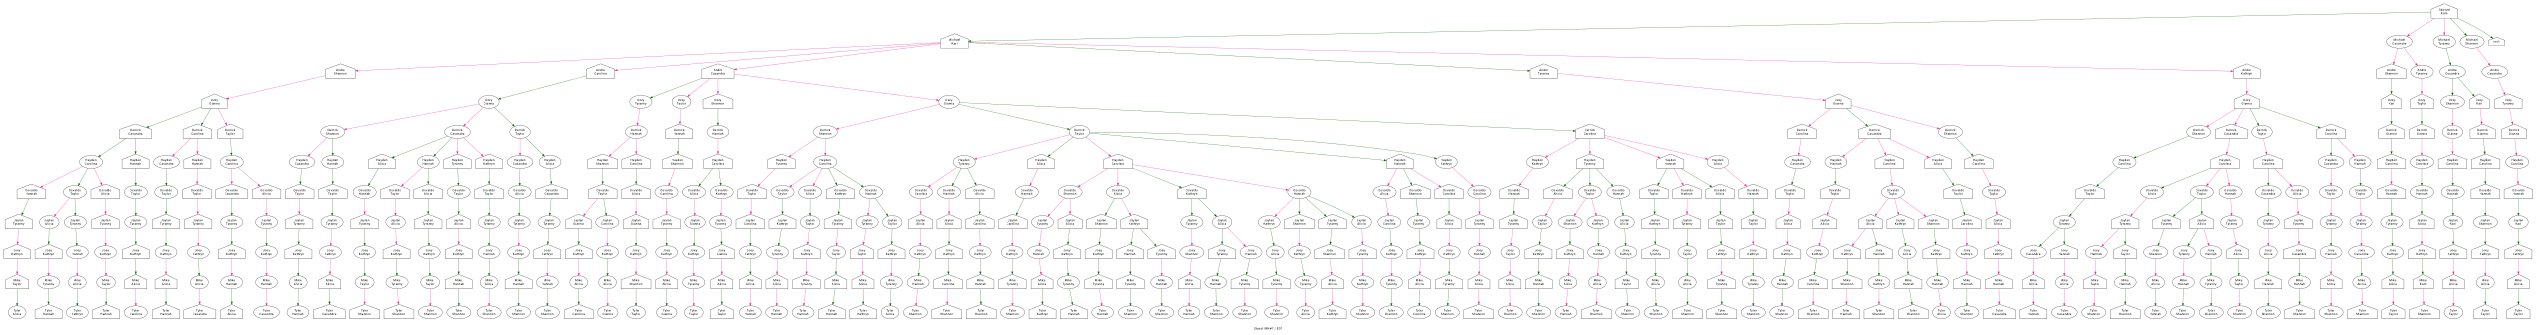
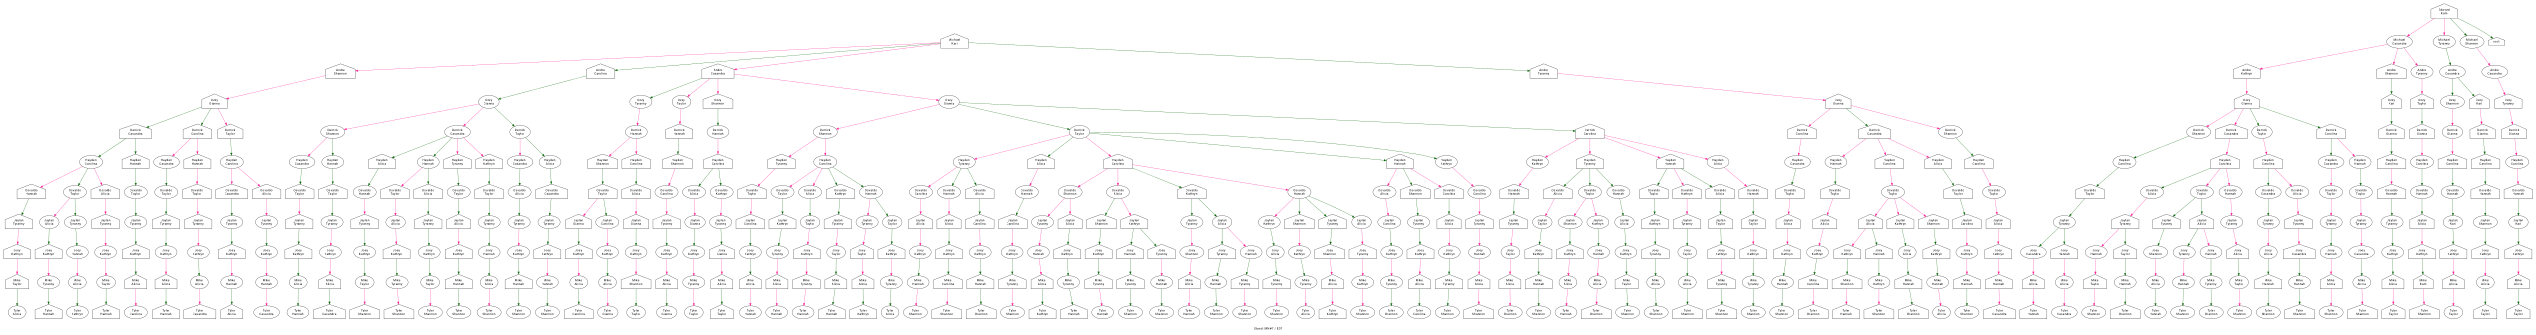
edge "Edward Kam" -> "Michael Kari": removed
edge "Michael Kari" -> "Andre Carolina": color deeppink -> darkgreen
edge "Michael Kari" -> "Andre Kathryn": now "Michael Casandra" -> "Andre Kathryn"
